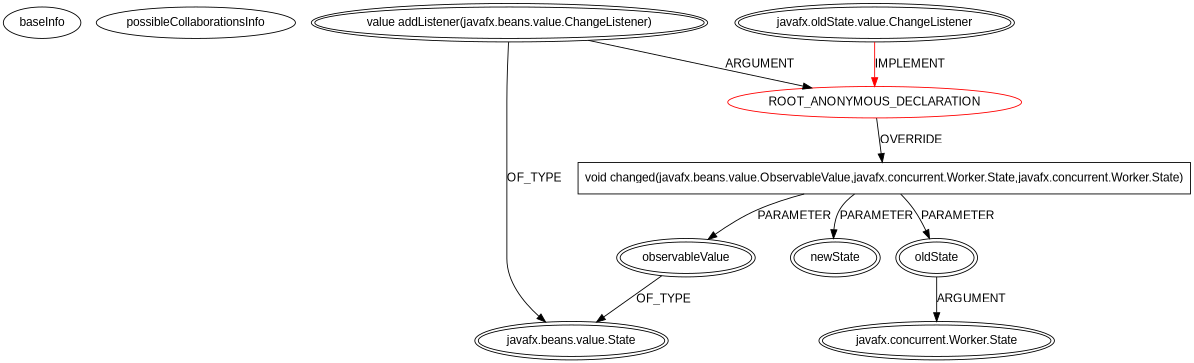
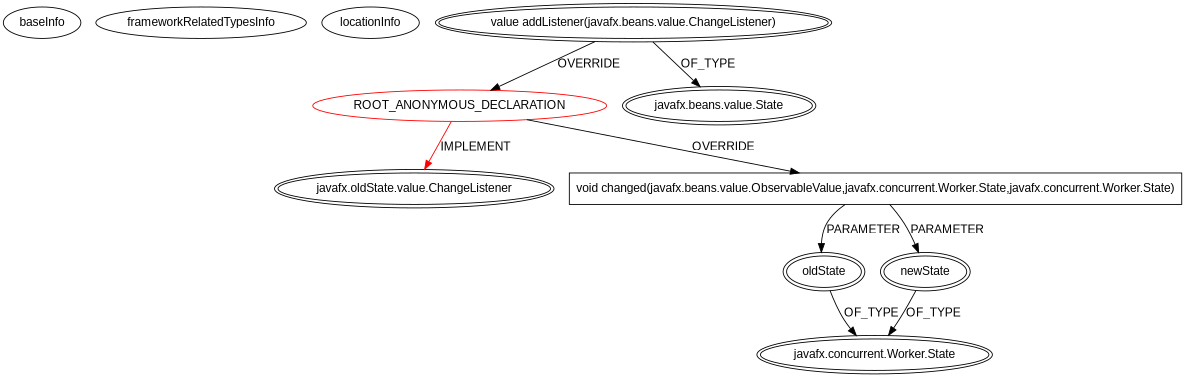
node "possibleCollaborationsInfo": removed
node "frameworkRelatedTypesInfo": added
node "locationInfo": added
edge "javafx.oldState.value.ChangeListener" -> "ROOT_ANONYMOUS_DECLARATION": reversed
edge "value addListener(javafx.beans.value.ChangeListener)" -> "ROOT_ANONYMOUS_DECLARATION": label "ARGUMENT" -> "OVERRIDE"
node "observableValue": removed
edge "oldState" -> "javafx.concurrent.Worker.State": label "ARGUMENT" -> "OF_TYPE"
edge "newState" -> "javafx.concurrent.Worker.State": added, label "OF_TYPE"
